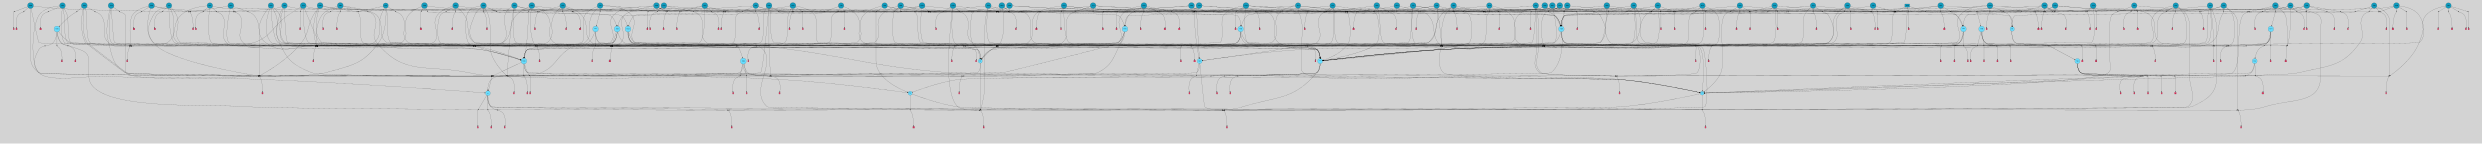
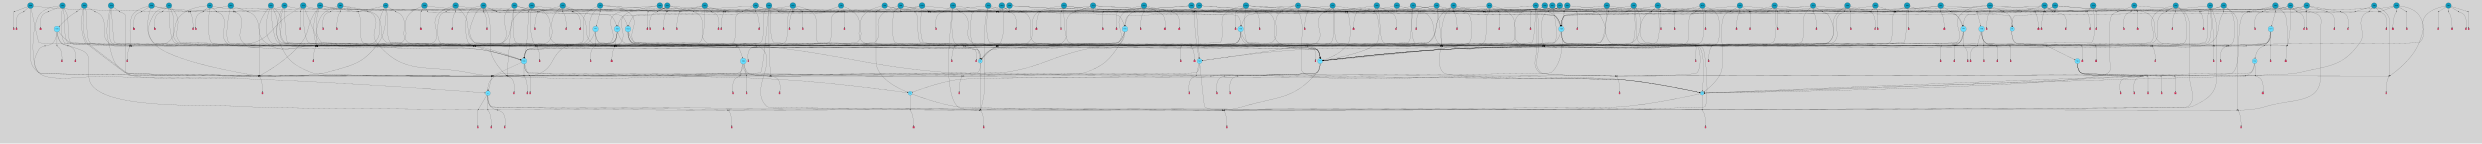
node "T608": shape box -> circle
